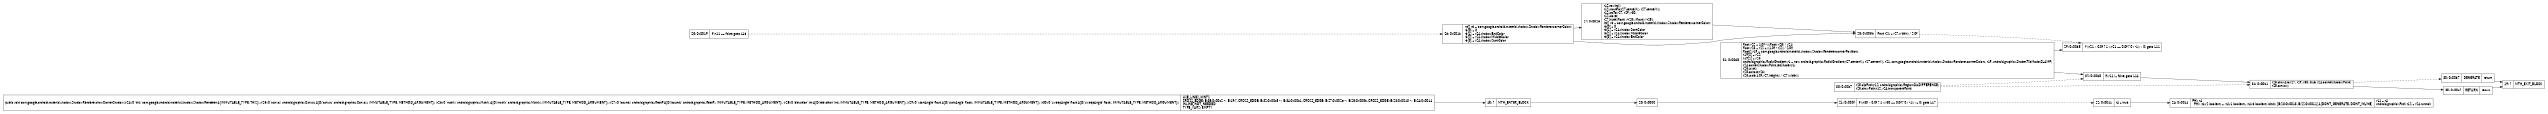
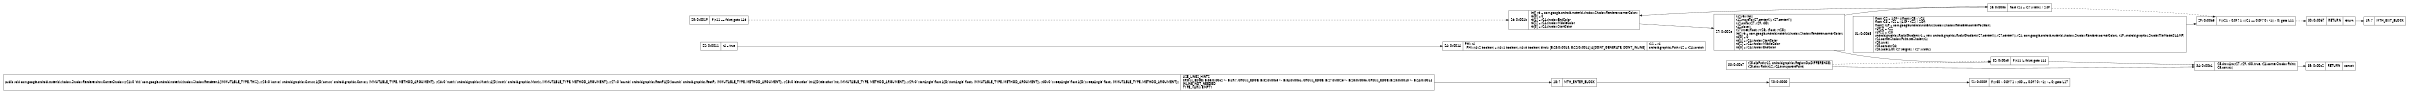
edge "26: 0x001b" -> "28: 0x005b": reversed
edge "31: 0x0068" -> "32: 0x00a5": now "27: 0x002e" -> "32: 0x00a5"
node "30: 0x0067": text "GENERATE" -> "RETURN"
edge "34: 0x00b1" -> "30: 0x0067": now "29: 0x0065" -> "30: 0x0067"
edge "33: 0x00a7" -> "34: 0x00b1": style dashed -> solid
edge "35: 0x00c2" -> "19: ?": removed
node "35: 0x00c2": text "return" -> "concat"
edge "21: 0x000f" -> "22: 0x0011": removed
